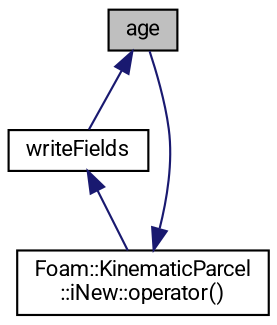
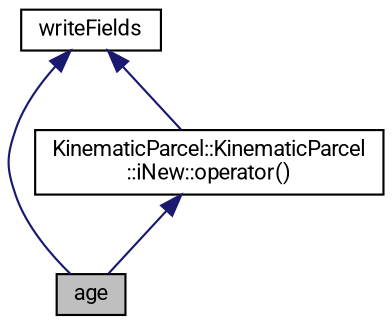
edge "writeFields" -> "age": reversed
node "Foam::KinematicParcel ::iNew::operator()": label "Foam::KinematicParcel ::iNew::operator()" -> "KinematicParcel::KinematicParcel ::iNew::operator()"
